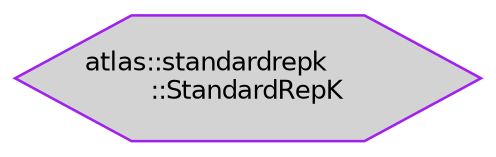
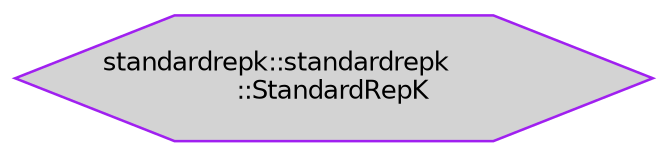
node "atlas::standardrepk ::StandardRepK": label "atlas::standardrepk ::StandardRepK" -> "standardrepk::standardrepk ::StandardRepK"
